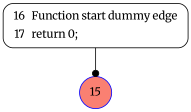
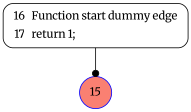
node "16": text "return 0;" -> "return 1;"
